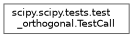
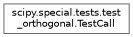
node "scipy.scipy.tests.test _orthogonal.TestCall": label "scipy.scipy.tests.test _orthogonal.TestCall" -> "scipy.special.tests.test _orthogonal.TestCall"
